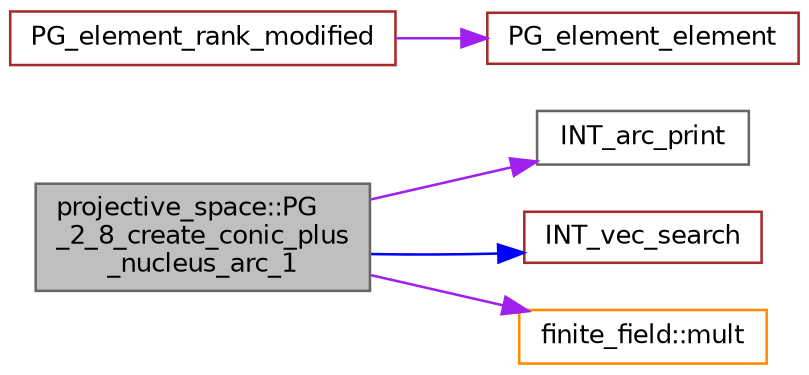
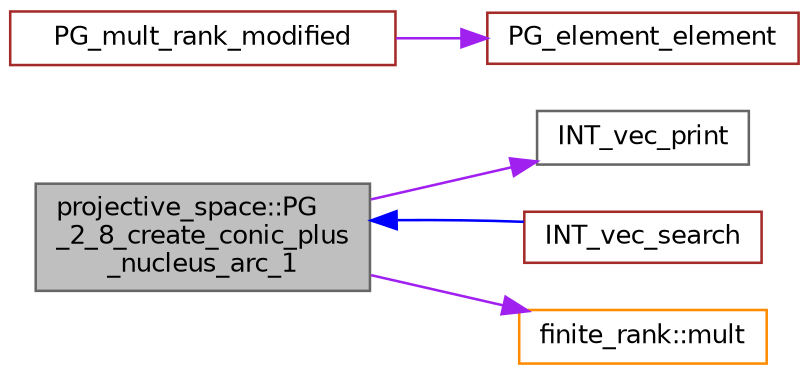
node "PG_element_rank_modified": label "PG_element_rank_modified" -> "PG_mult_rank_modified"
node "INT_arc_print": label "INT_arc_print" -> "INT_vec_print"
edge "projective_space::PG _2_8_create_conic_plus _nucleus_arc_1" -> "INT_vec_search": reversed
node "finite_field::mult": label "finite_field::mult" -> "finite_rank::mult"
